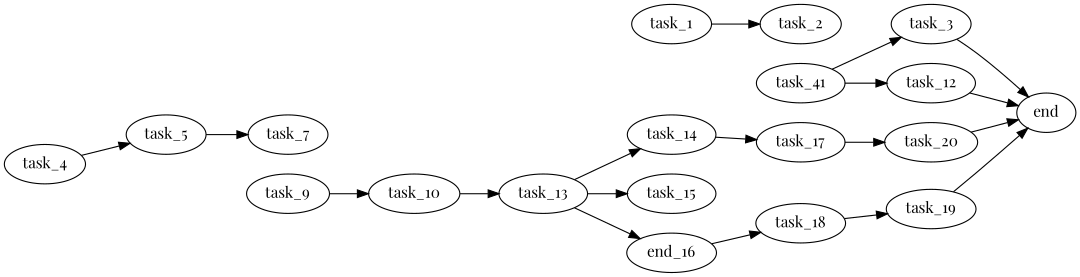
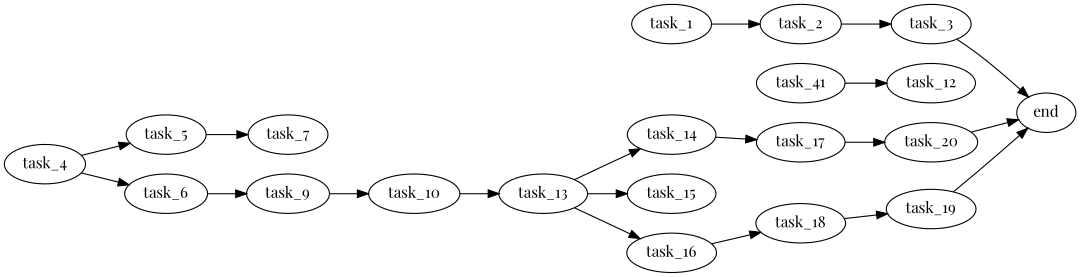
edge "task_41" -> "task_3": now "task_2" -> "task_3"
edge "task_12" -> "end": removed
node "task_6": added
node "end_16": label "end_16" -> "task_16"
